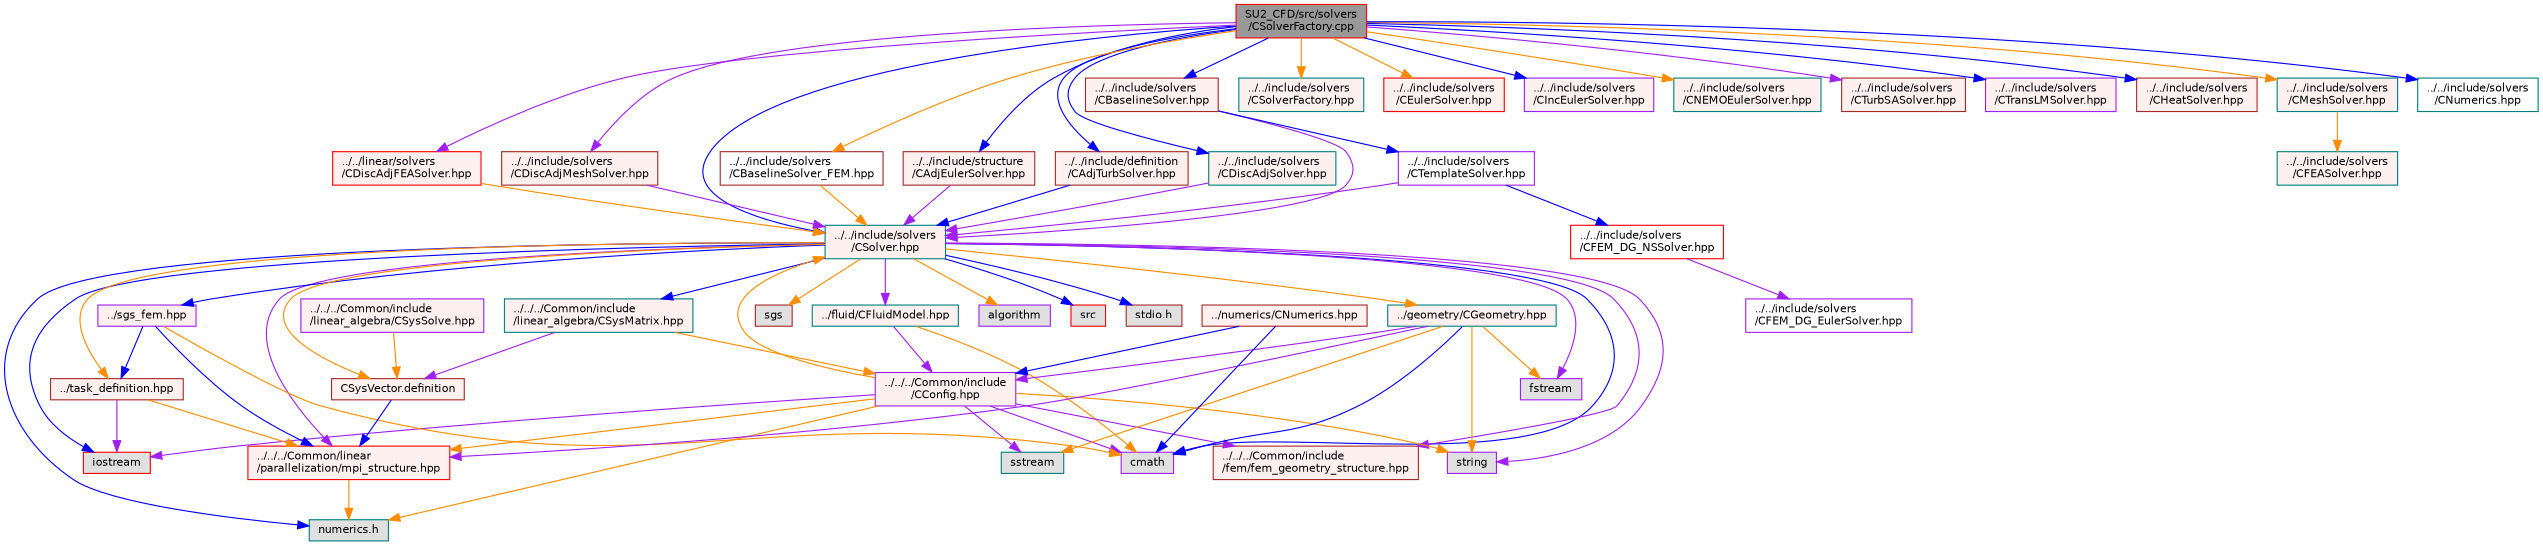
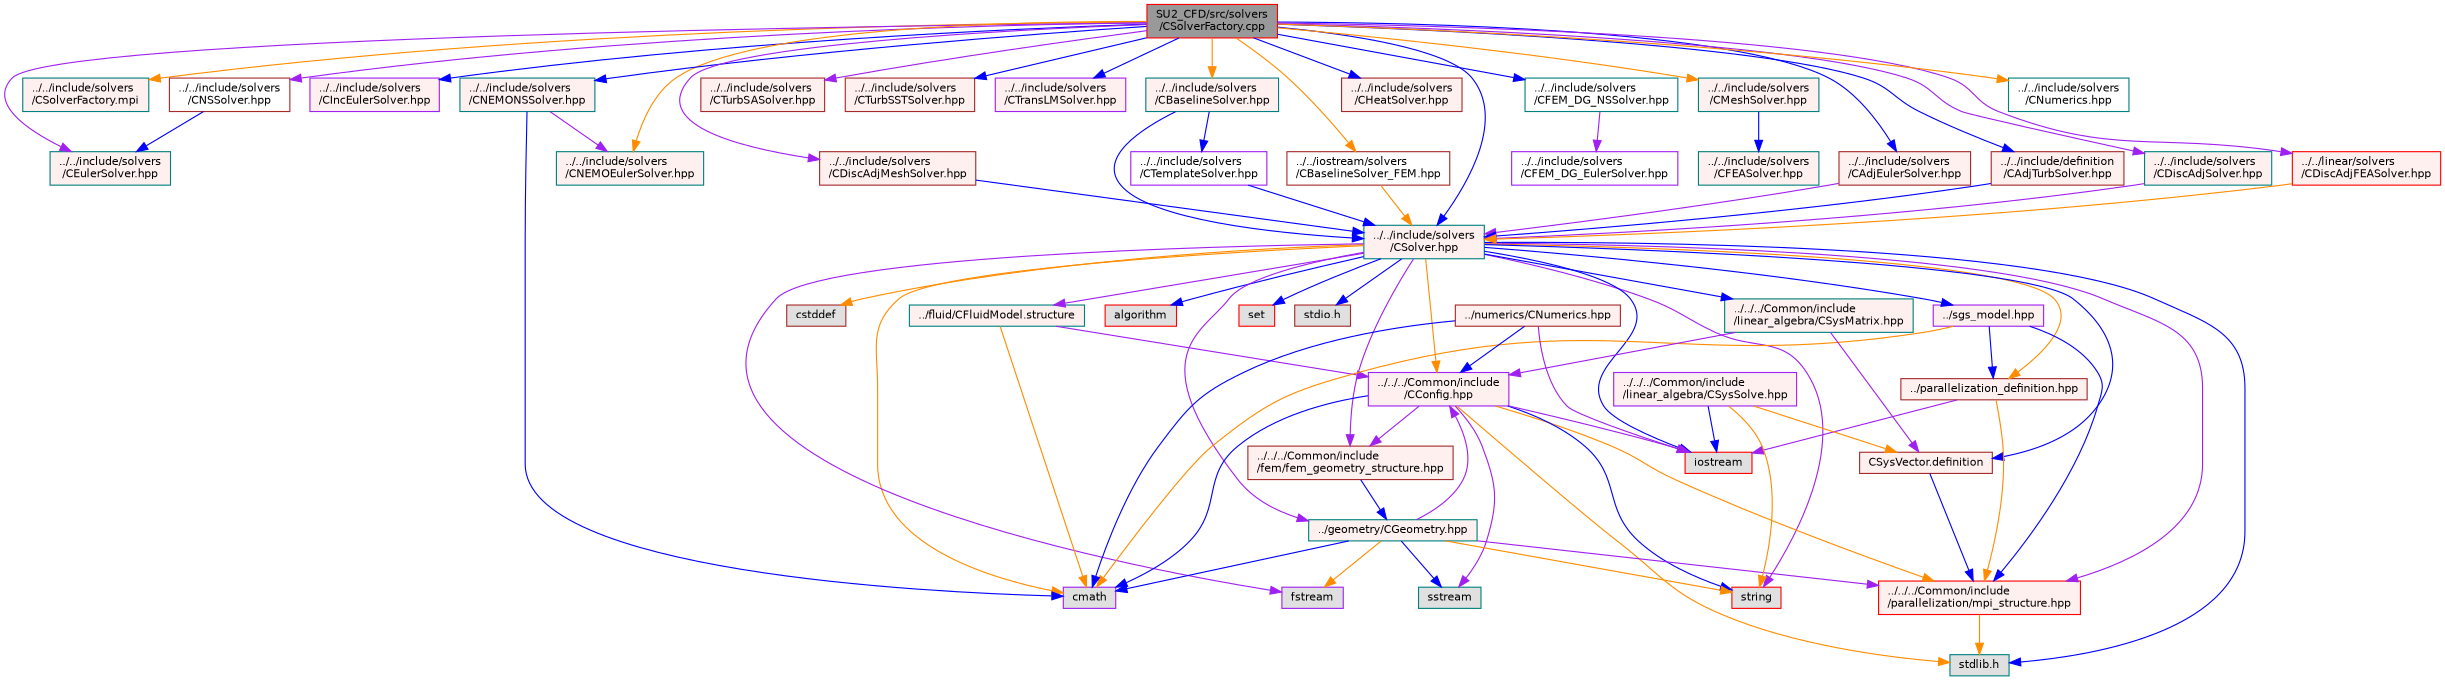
edge "SU2_CFD/src/solvers /CSolverFactory.cpp" -> "../../include/solvers /CNumerics.hpp": color blue -> darkorange
edge "SU2_CFD/src/solvers /CSolverFactory.cpp" -> "../../include/solvers /CEulerSolver.hpp": color darkorange -> purple
edge "SU2_CFD/src/solvers /CSolverFactory.cpp" -> "../../include/solvers /CBaselineSolver.hpp": color blue -> darkorange
edge "SU2_CFD/src/solvers /CSolverFactory.cpp" -> "../../include/solvers /CDiscAdjSolver.hpp": color blue -> purple
node "../../include/solvers /CNSSolver.hpp": added
node "../../include/solvers /CNEMONSSolver.hpp": added
node "../../include/solvers /CTurbSSTSolver.hpp": added
node "../../include/solvers /CBaselineSolver.hpp": color brown -> teal
node "../../include/solvers /CSolverFactory.hpp": label "../../include/solvers /CSolverFactory.hpp" -> "../../include/solvers /CSolverFactory.mpi"
node "../../include/solvers /CEulerSolver.hpp": color red -> teal
edge "../../include/solvers /CMeshSolver.hpp" -> "../../include/solvers /CFEASolver.hpp": color darkorange -> blue
node "../../include/solvers /CBaselineSolver_FEM.hpp": label "../../include/solvers /CBaselineSolver_FEM.hpp" -> "../../iostream/solvers /CBaselineSolver_FEM.hpp"
node "../../include/structure /CAdjEulerSolver.hpp": label "../../include/structure /CAdjEulerSolver.hpp" -> "../../include/solvers /CAdjEulerSolver.hpp"
edge "../../include/solvers /CDiscAdjMeshSolver.hpp" -> "../../include/solvers /CSolver.hpp": color purple -> blue
edge "../../include/solvers /CTemplateSolver.hpp" -> "../../include/solvers /CFEM_DG_NSSolver.hpp": now "SU2_CFD/src/solvers /CSolverFactory.cpp" -> "../../include/solvers /CFEM_DG_NSSolver.hpp"
edge "../../include/solvers /CTemplateSolver.hpp" -> "../../include/solvers /CSolver.hpp": color purple -> blue
edge "../../include/solvers /CBaselineSolver.hpp" -> "../../include/solvers /CSolver.hpp": color purple -> blue
node "../../include/solvers /CFEM_DG_NSSolver.hpp": color red -> teal
edge "../../include/solvers /CSolver.hpp" -> "CSysVector.definition": color darkorange -> blue
edge "../../include/solvers /CSolver.hpp" -> "../geometry/CGeometry.hpp": color darkorange -> purple
edge "../../include/solvers /CSolver.hpp" -> "algorithm": color darkorange -> blue
edge "../../include/solvers /CSolver.hpp" -> "cmath": color blue -> darkorange
node "../sgs_fem.hpp": label "../sgs_fem.hpp" -> "../sgs_model.hpp"
node "sgs": label "sgs" -> "cstddef"
node "../fluid/CFluidModel.hpp": label "../fluid/CFluidModel.hpp" -> "../fluid/CFluidModel.structure"
node "algorithm": color purple -> red
node "src": label "src" -> "set"
edge "../../../Common/include /CConfig.hpp" -> "../../include/solvers /CSolver.hpp": reversed
edge "../../../Common/include /linear_algebra/CSysMatrix.hpp" -> "../../../Common/include /CConfig.hpp": color darkorange -> purple
edge "../geometry/CGeometry.hpp" -> "sstream": color darkorange -> blue
node "../task_definition.hpp": label "../task_definition.hpp" -> "../parallelization_definition.hpp"
edge "../../../Common/include /CConfig.hpp" -> "string": color darkorange -> blue
edge "../numerics/CNumerics.hpp" -> "iostream": added
edge "../../../Common/include /linear_algebra/CSysSolve.hpp" -> "iostream": added
edge "../../../Common/include /CConfig.hpp" -> "cmath": color purple -> blue
node "../../../Common/linear /parallelization/mpi_structure.hpp": label "../../../Common/linear /parallelization/mpi_structure.hpp" -> "../../../Common/include /parallelization/mpi_structure.hpp"
node "string": color purple -> red
edge "../../../Common/include /linear_algebra/CSysSolve.hpp" -> "string": added
edge "../../../Common/include /fem/fem_geometry_structure.hpp" -> "../geometry/CGeometry.hpp": added
node "numerics.h": label "numerics.h" -> "stdlib.h"
